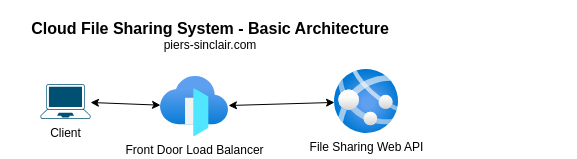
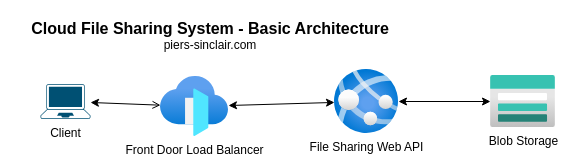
edge "File Sharing Web API" -- "Blob Storage": added
node "Blob Storage": added
edge "Client" -- "Front Door Load Balancer": arrowhead classic -> open
